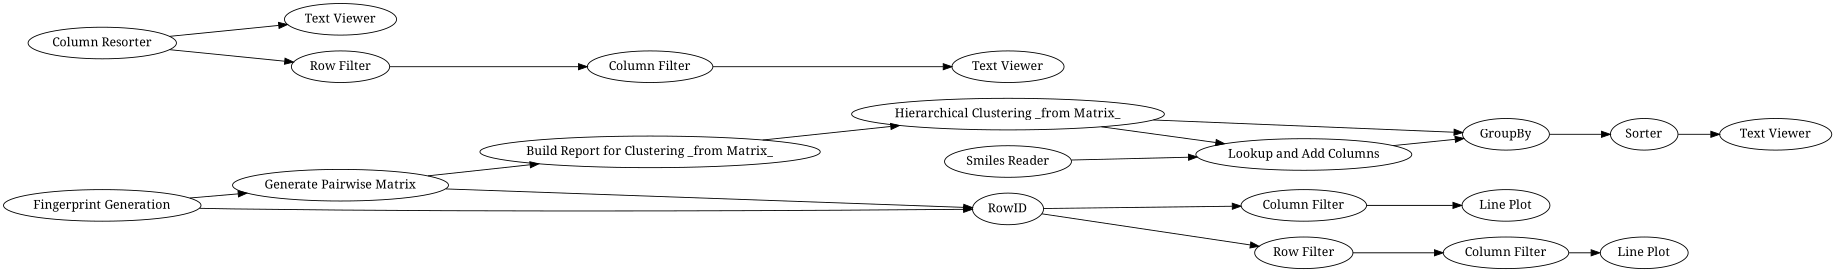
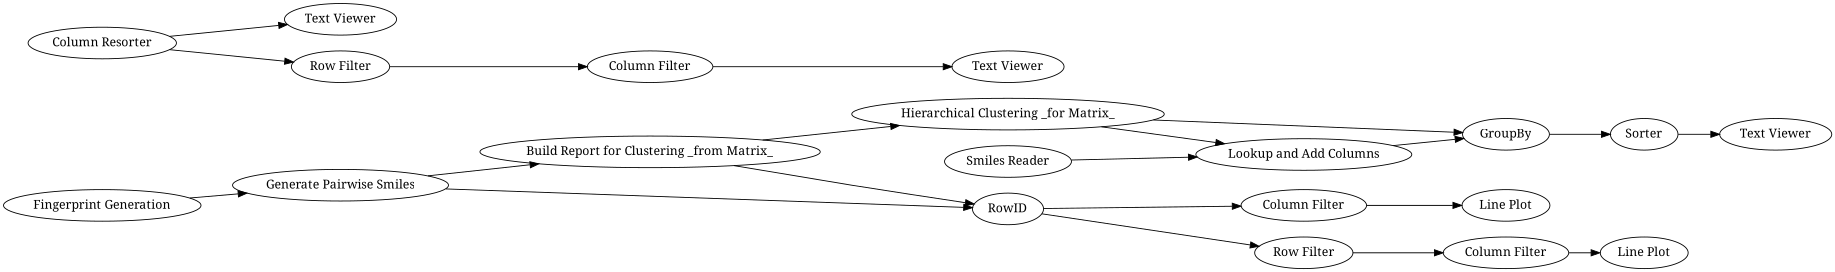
node "Hierarchical Clustering _from Matrix_": label "Hierarchical Clustering _from Matrix_" -> "Hierarchical Clustering _for Matrix_"
node "Generate Pairwise Matrix": label "Generate Pairwise Matrix" -> "Generate Pairwise Smiles"
edge "Fingerprint Generation" -> "RowID": now "Build Report for Clustering _from Matrix_" -> "RowID"
